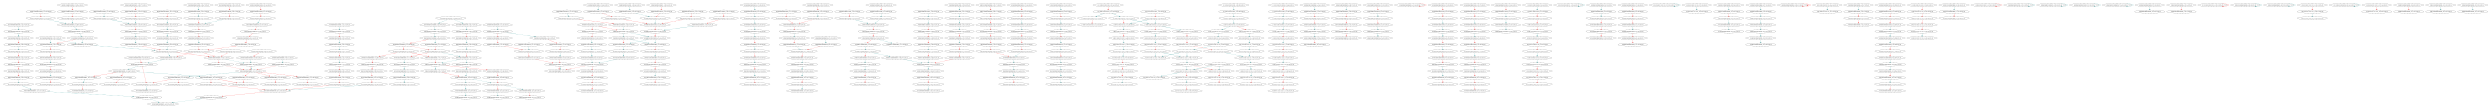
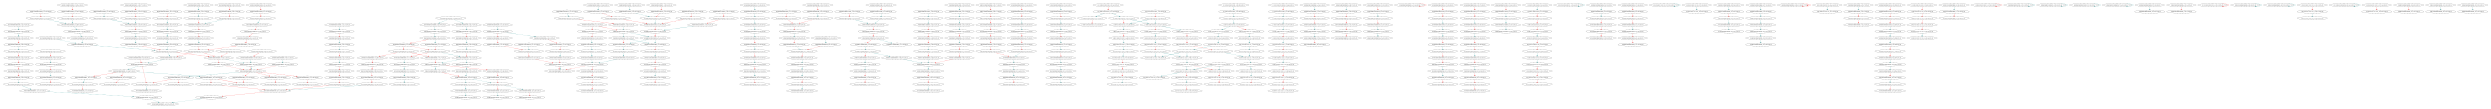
node "11000000010000000000_7-27:15-LEN:20": removed
